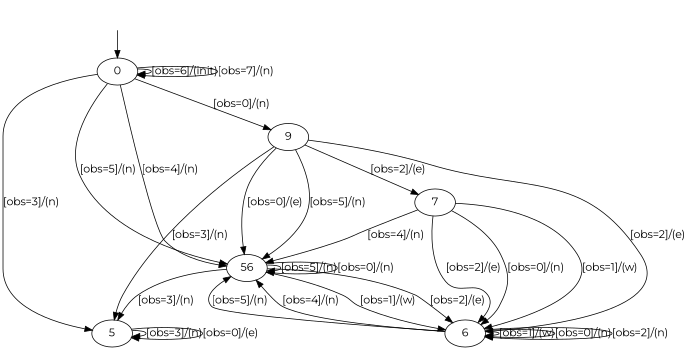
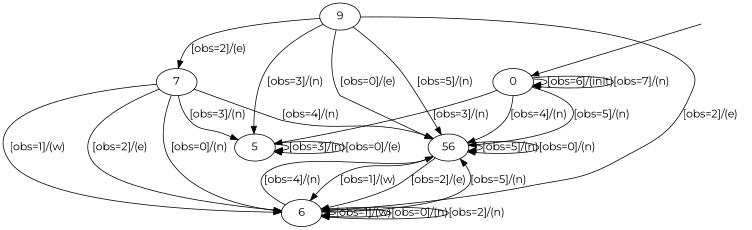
edge "0" -> "9": removed, label "[obs=0]/(n)"
edge "56" -> "5": now "7" -> "5"
